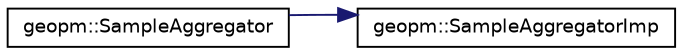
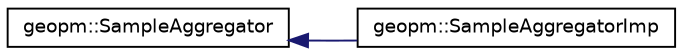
edge "geopm::SampleAggregator" -> "geopm::SampleAggregatorImp": reversed
